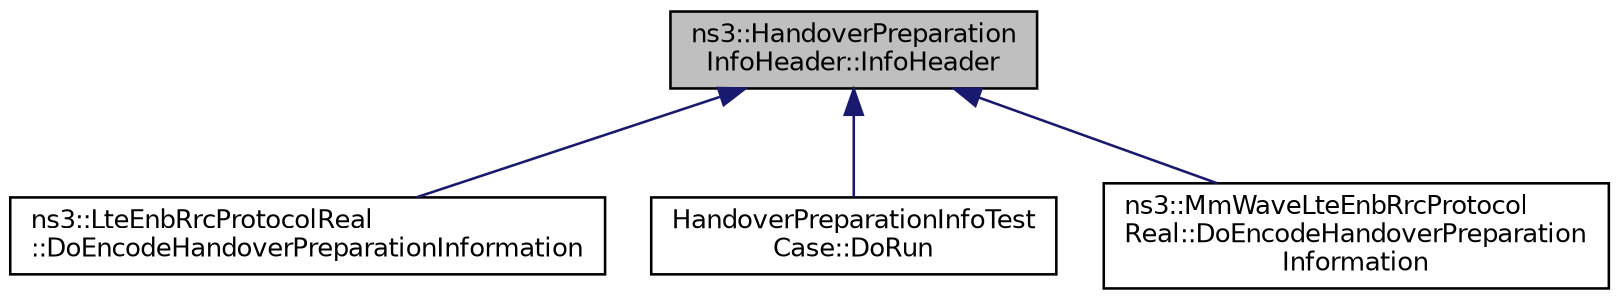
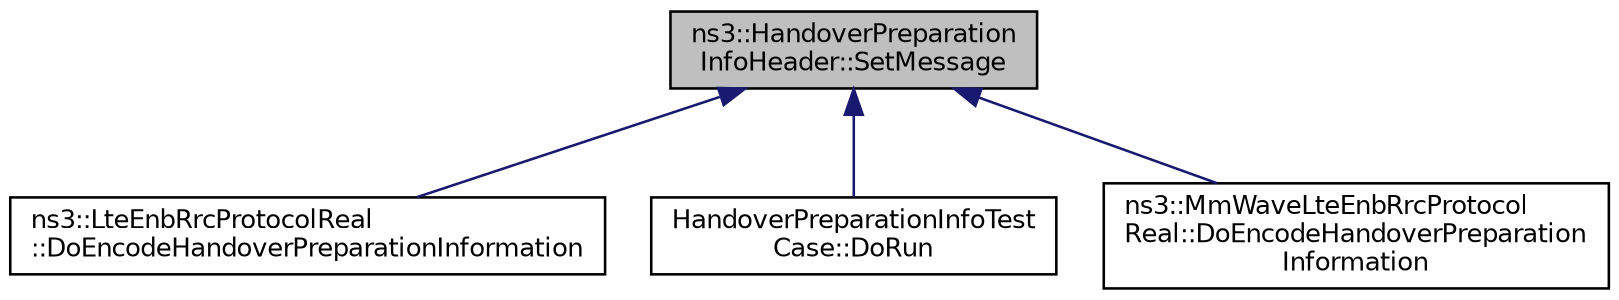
node "ns3::HandoverPreparation InfoHeader::InfoHeader": label "ns3::HandoverPreparation InfoHeader::InfoHeader" -> "ns3::HandoverPreparation InfoHeader::SetMessage"
